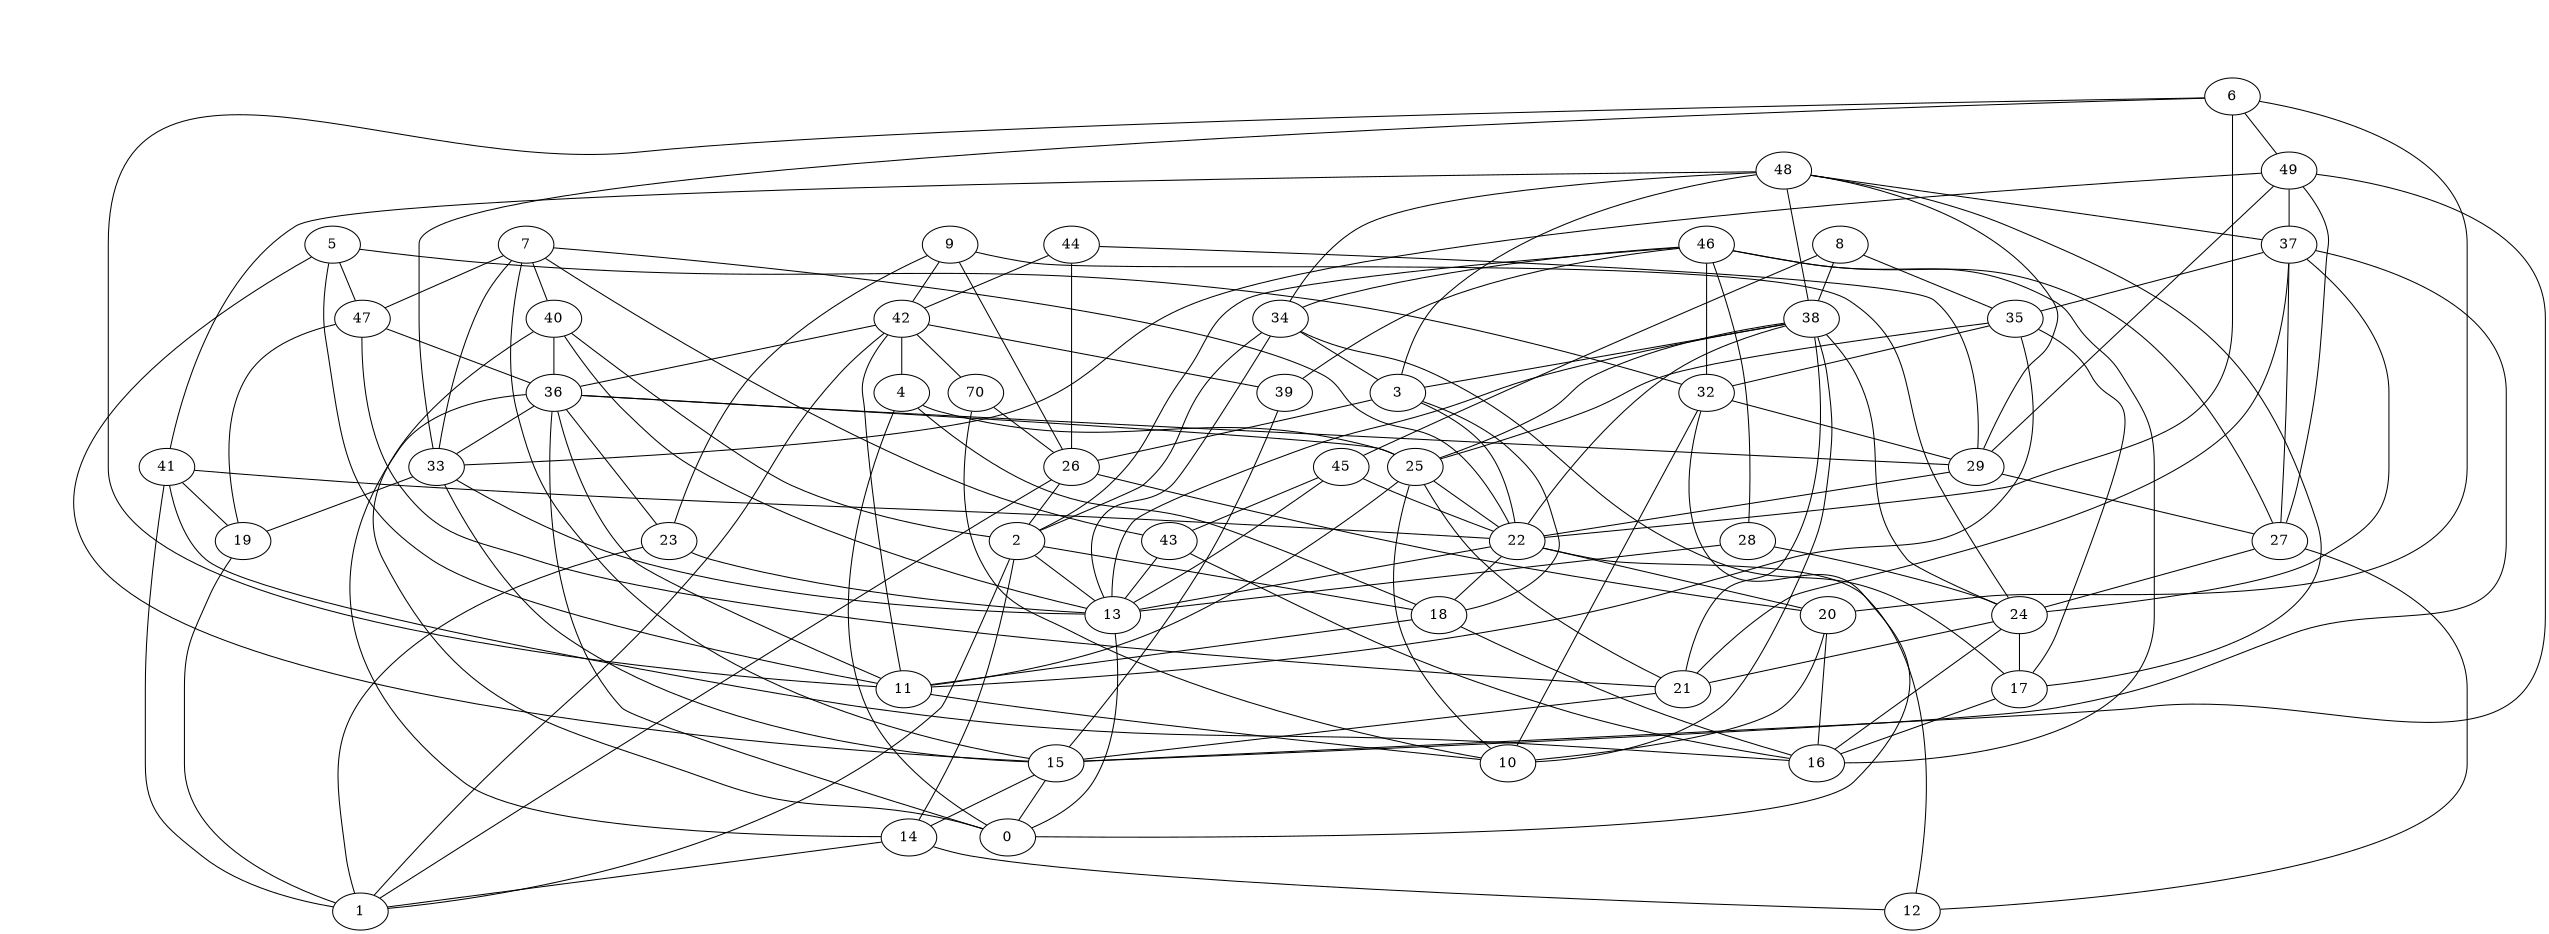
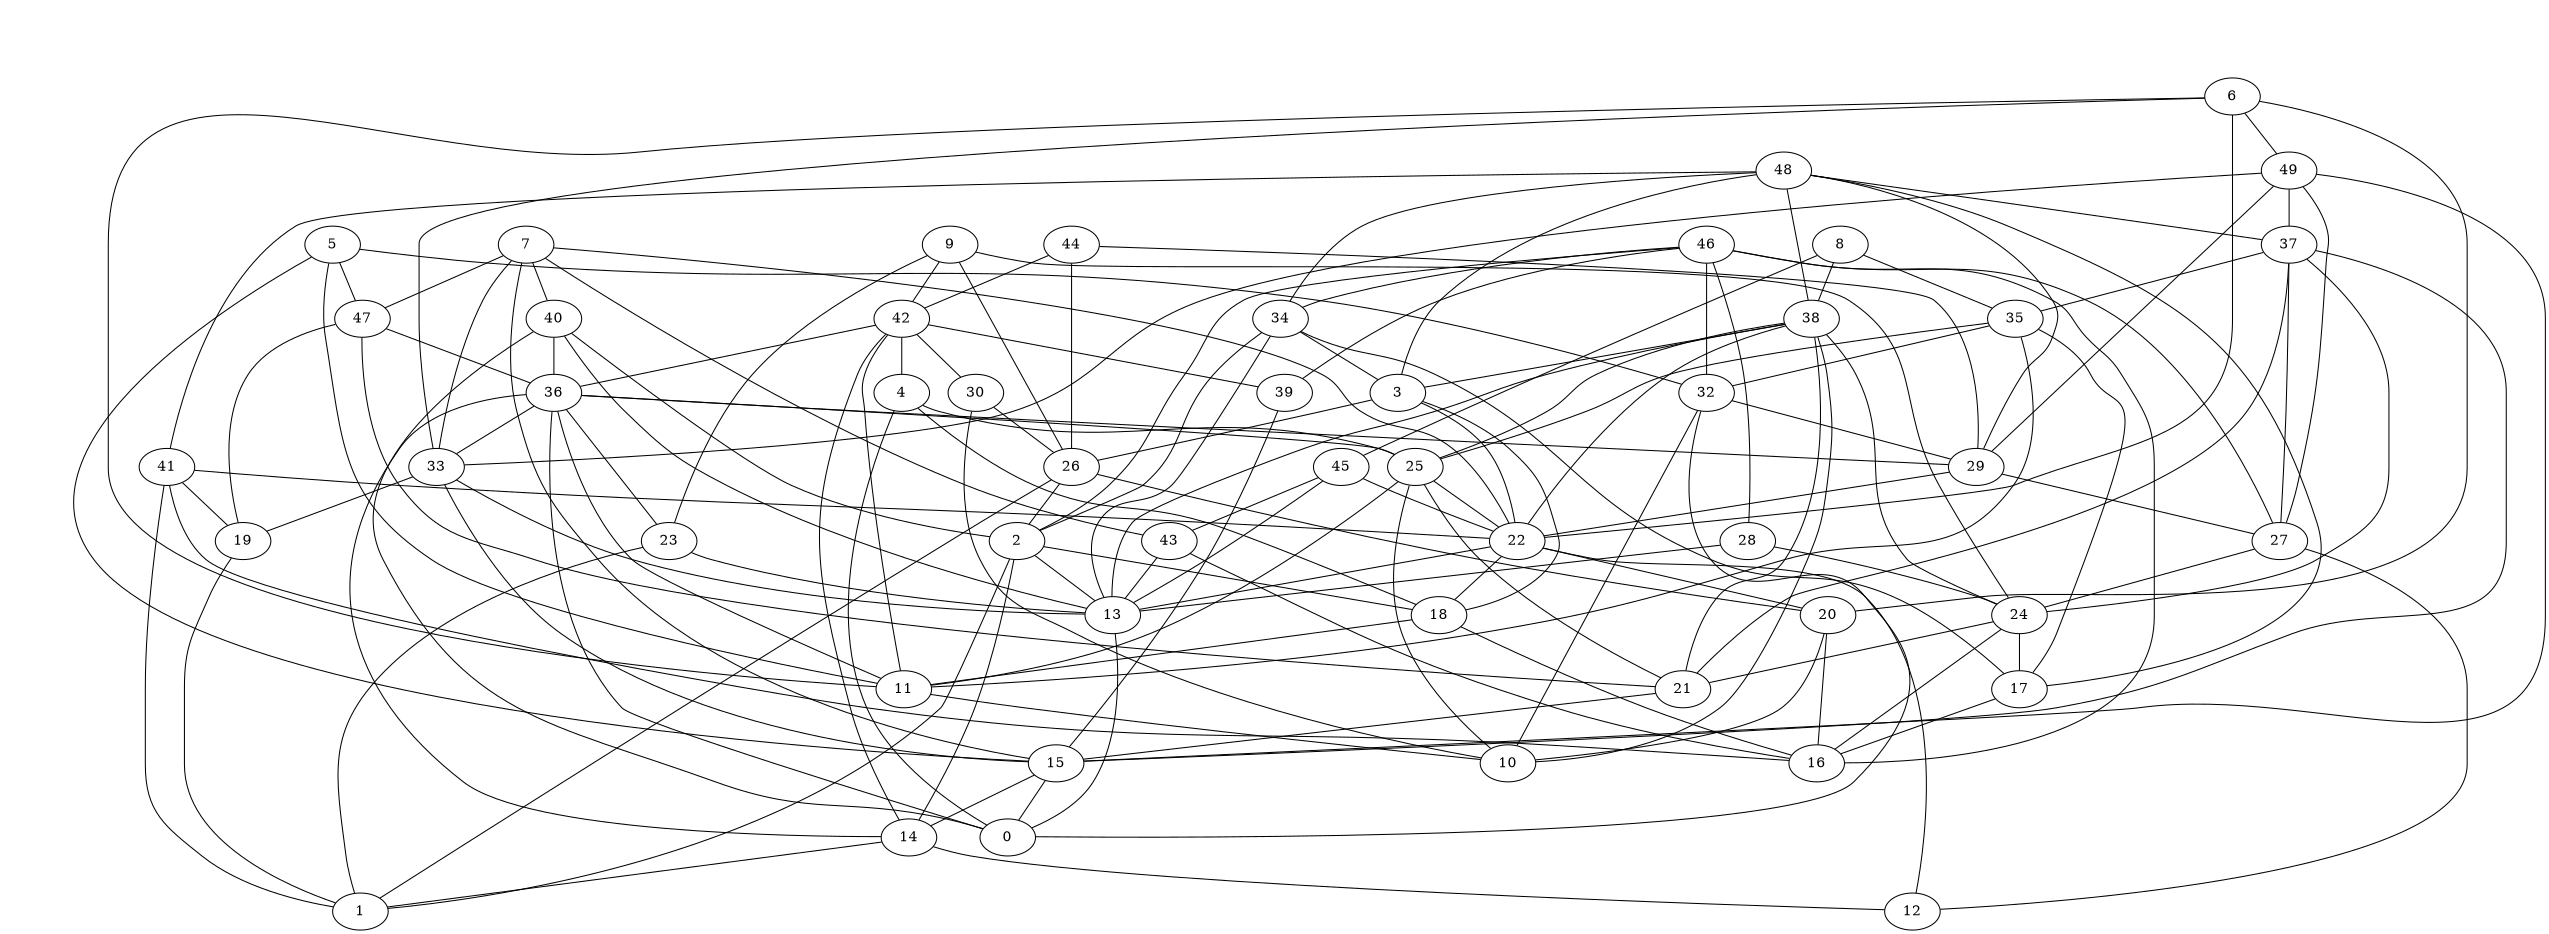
node "70": label "70" -> "30"
edge "42" -- "1": now "42" -- "14"
